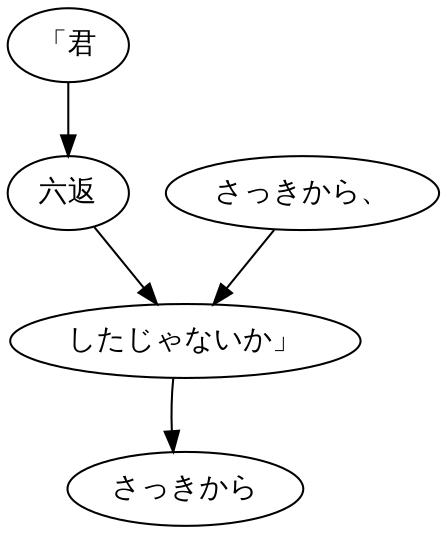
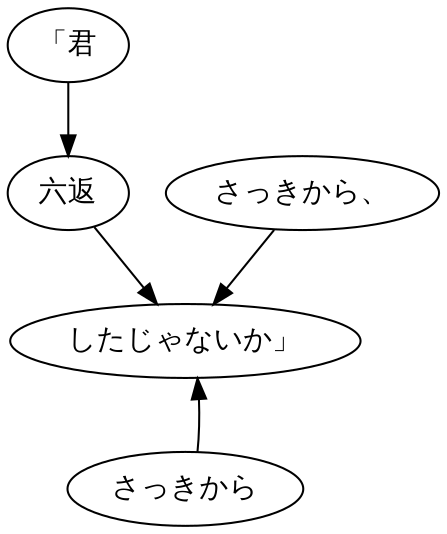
edge "したじゃないか」" -> "さっきから": reversed
